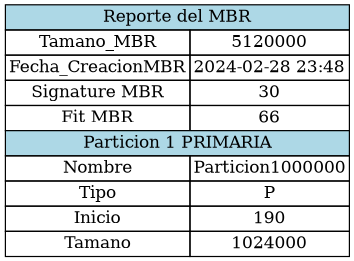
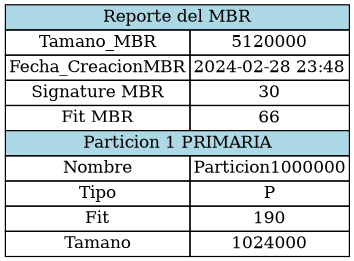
node "Reporte del MBR": text "Inicio" -> "Fit"
